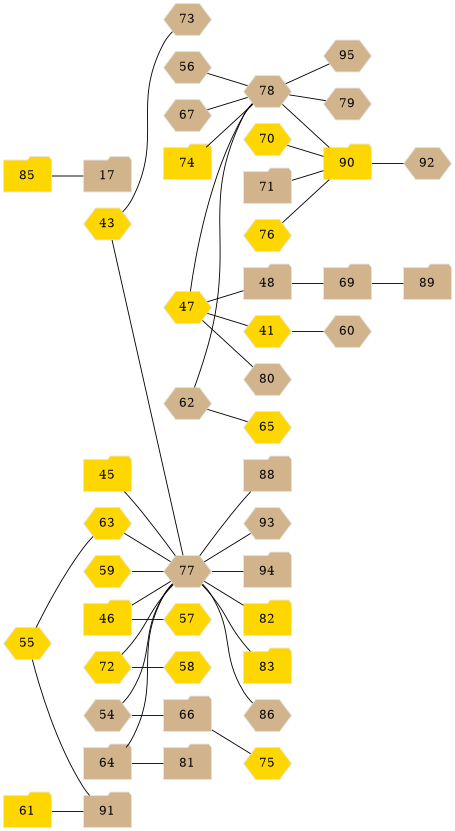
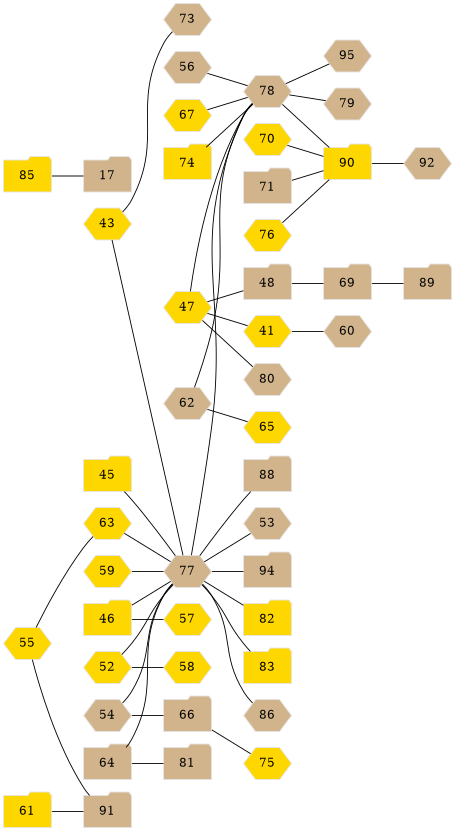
node "67": fillcolor tan -> gold
edge "78" -- "77": added
node "93": label "93" -> "53"
node "72": label "72" -> "52"
